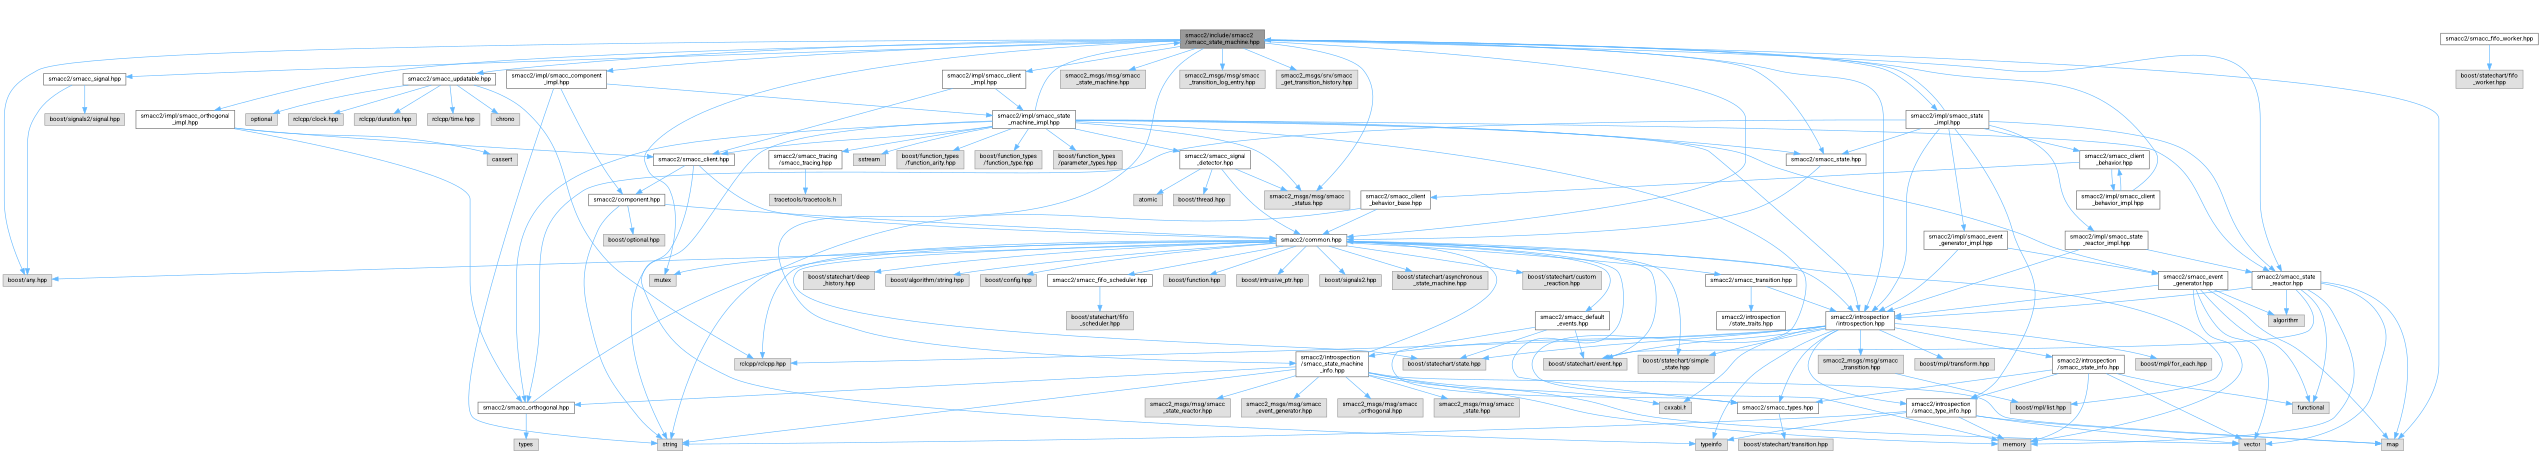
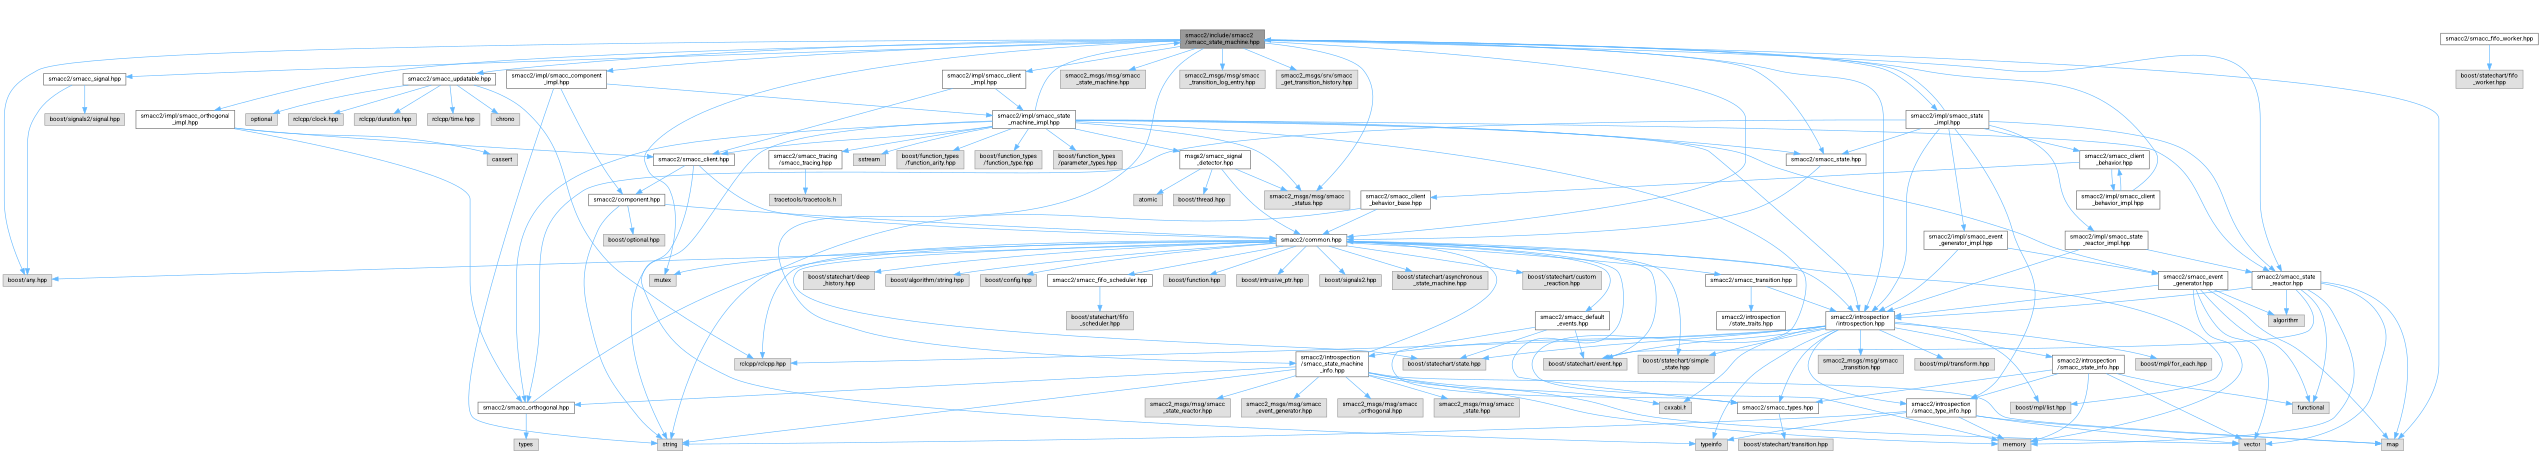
node "smacc2/smacc_signal _detector.hpp": label "smacc2/smacc_signal _detector.hpp" -> "msgs2/smacc_signal _detector.hpp"
edge "smacc2_msgs/msg/smacc _transition.hpp" -> "boost/mpl/list.hpp": now "smacc2/introspection /introspection.hpp" -> "boost/mpl/list.hpp"
